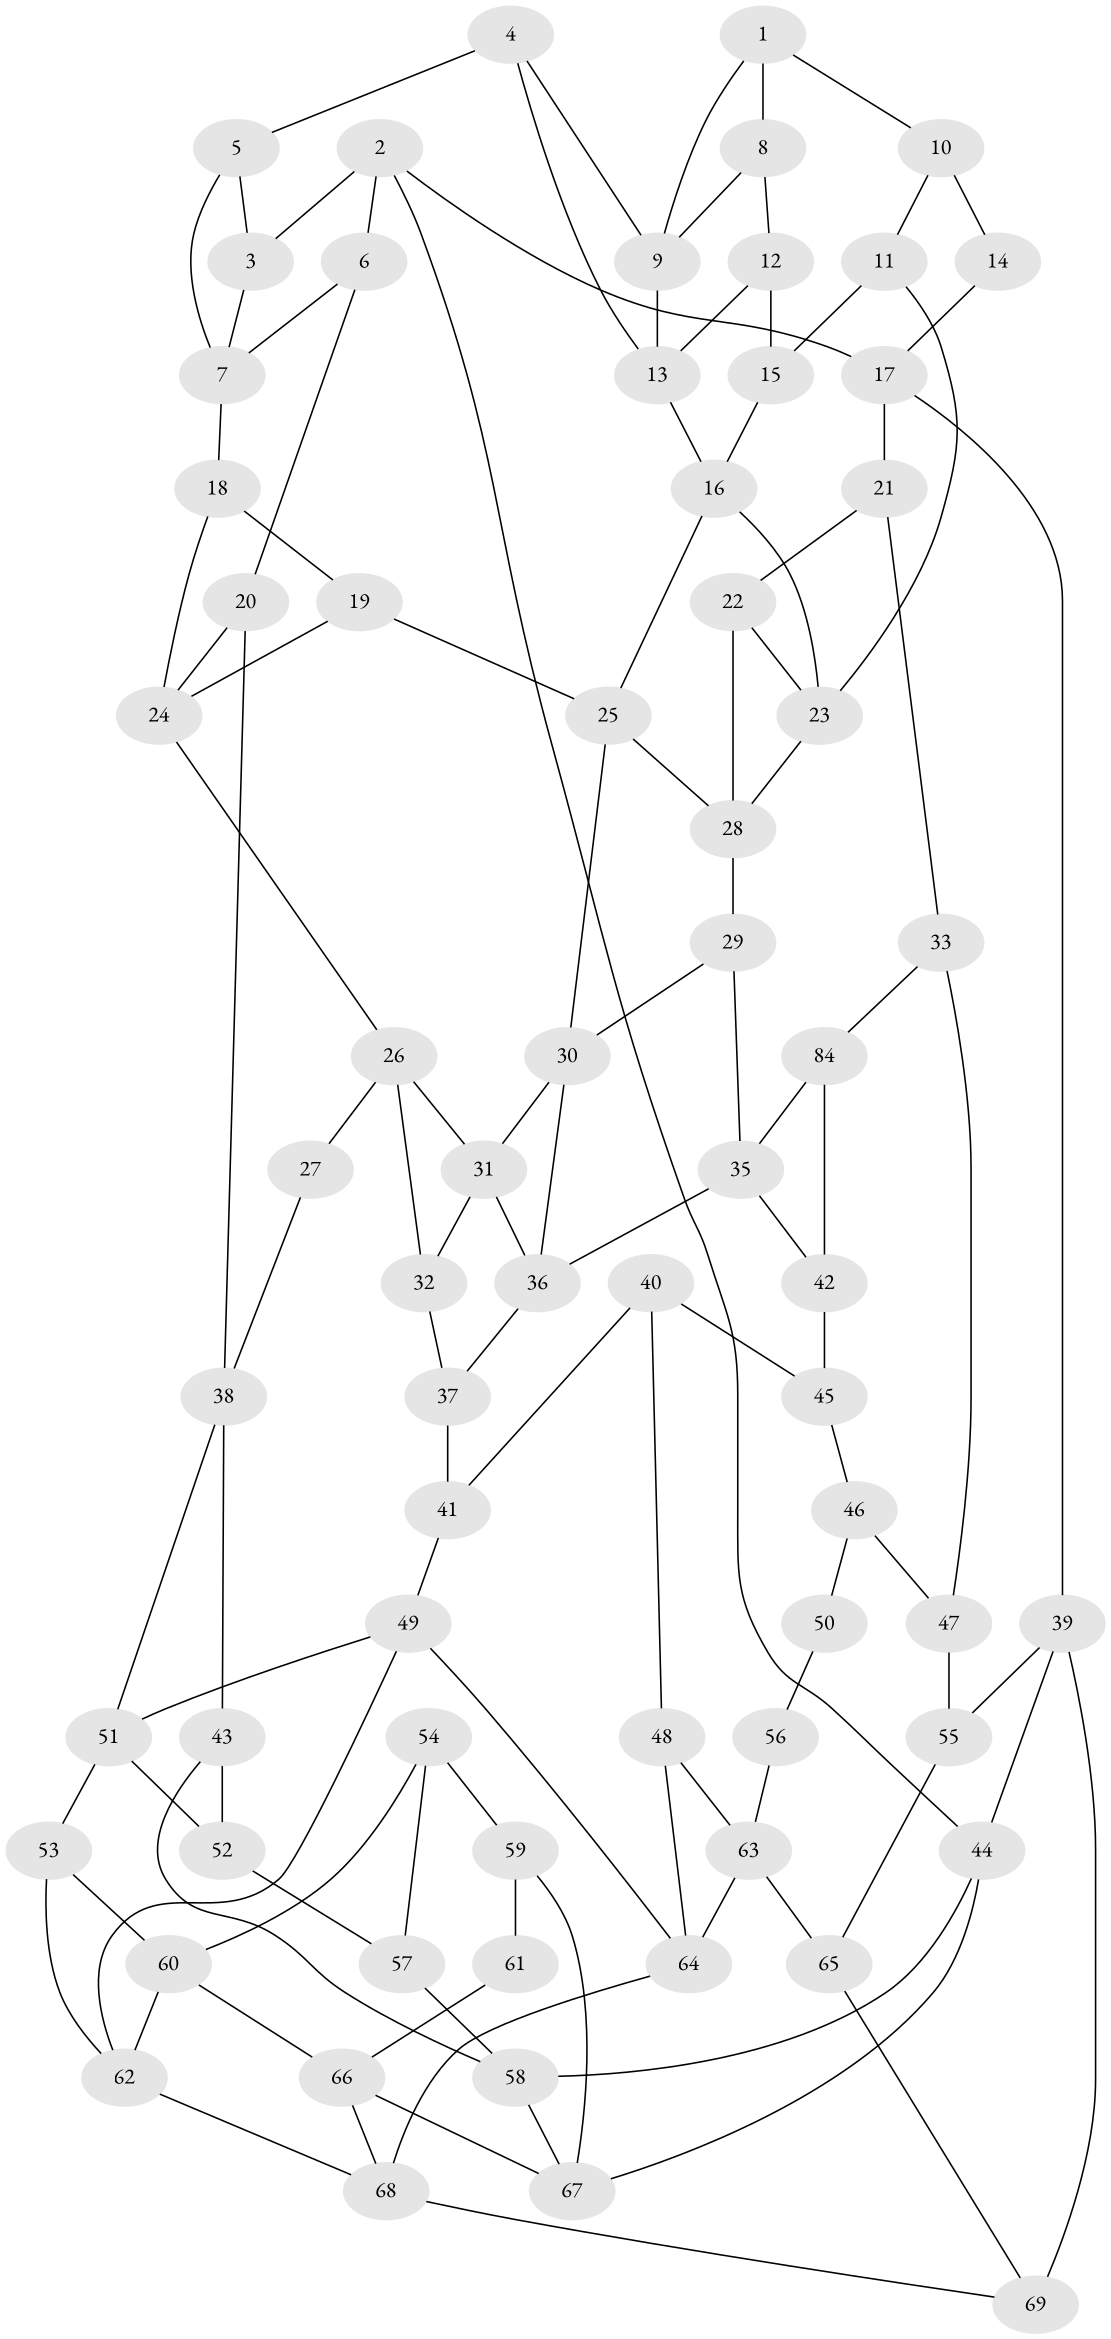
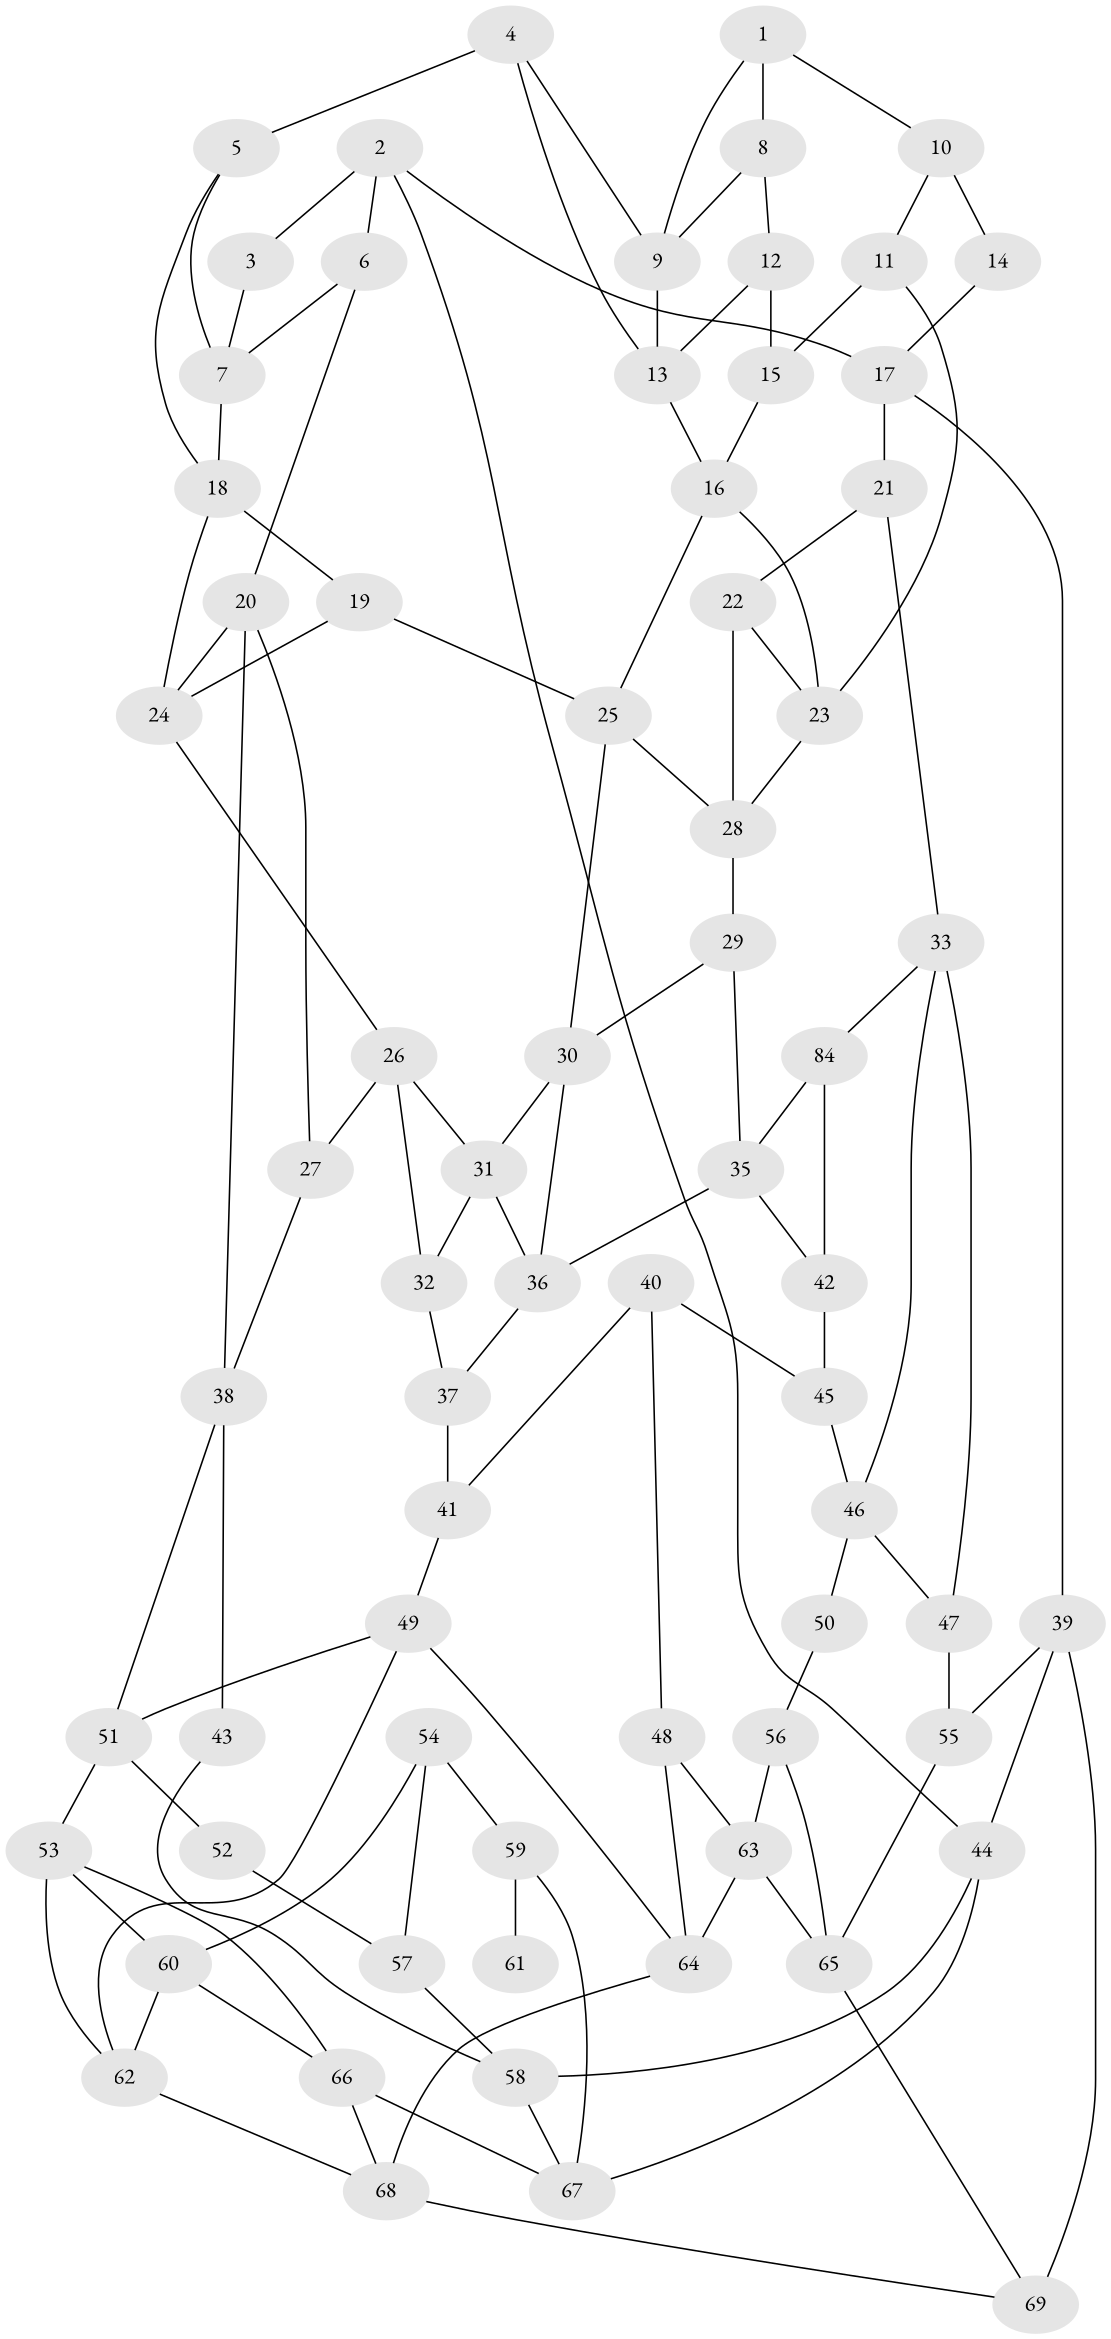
edge "5" -- "3": now "5" -- "18"
edge "20" -- "27": added
edge "33" -- "46": added
edge "43" -- "52": removed
edge "56" -- "65": added
edge "61" -- "66": now "53" -- "66"
